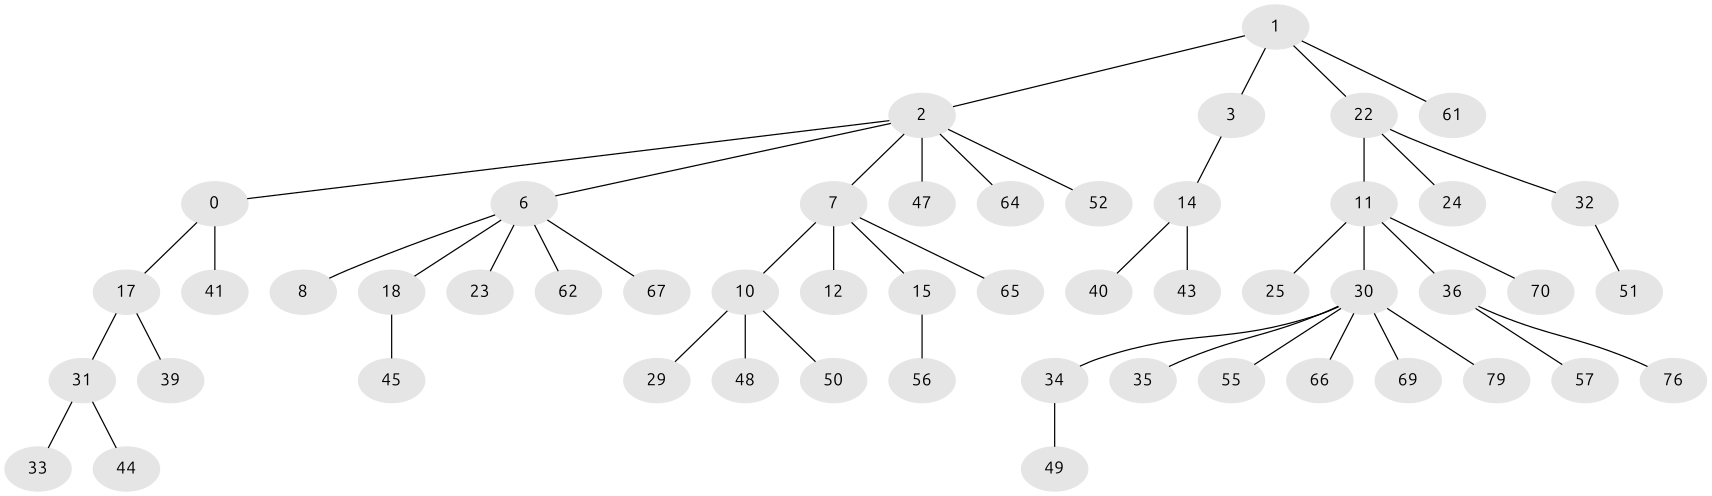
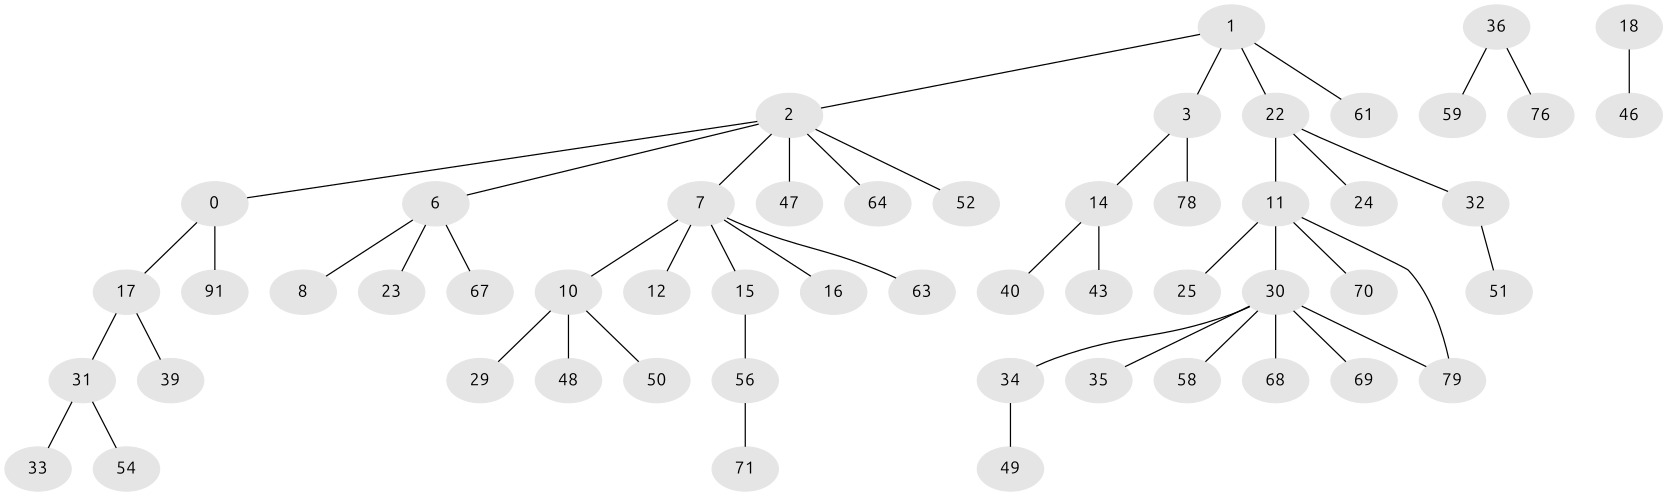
node "78": added
edge "6" -- "18": removed
edge "11" -- "36": now "11" -- "79"
node "41": label "41" -> "91"
node "62": removed
node "16": added
node "65": label "65" -> "63"
node "45": label "45" -> "46"
node "55": label "55" -> "58"
node "66": label "66" -> "68"
node "57": label "57" -> "59"
node "44": label "44" -> "54"
node "71": added
